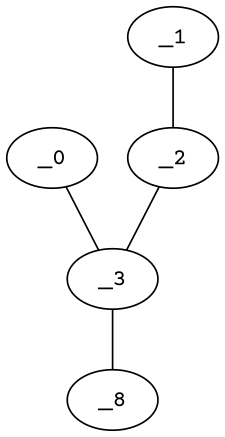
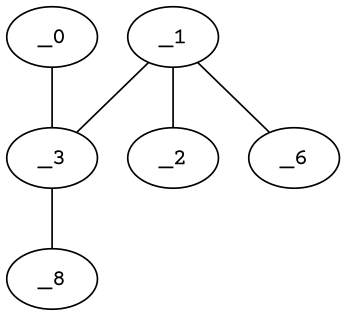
node "_6": added
edge "_2" -- "_3": now "_1" -- "_3"
